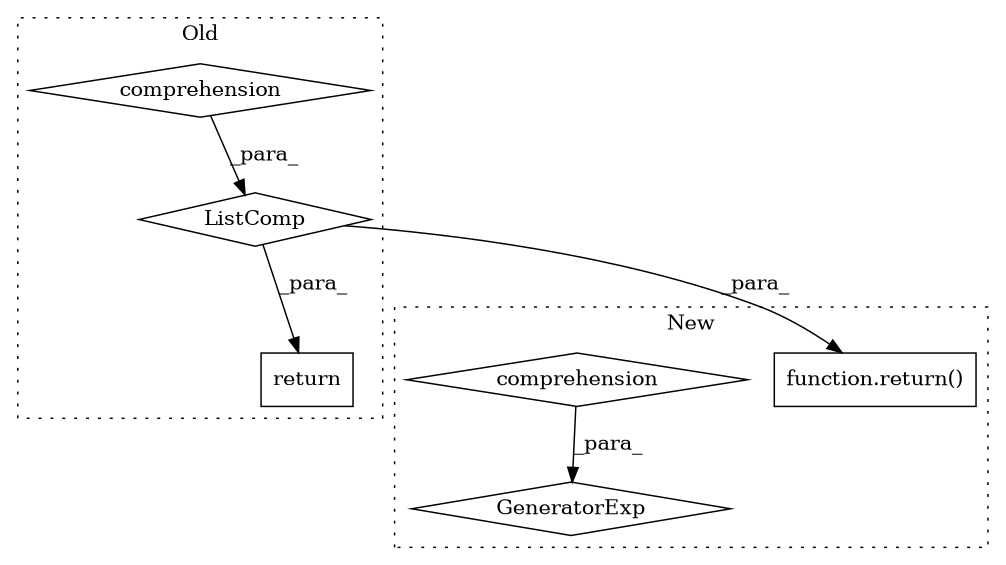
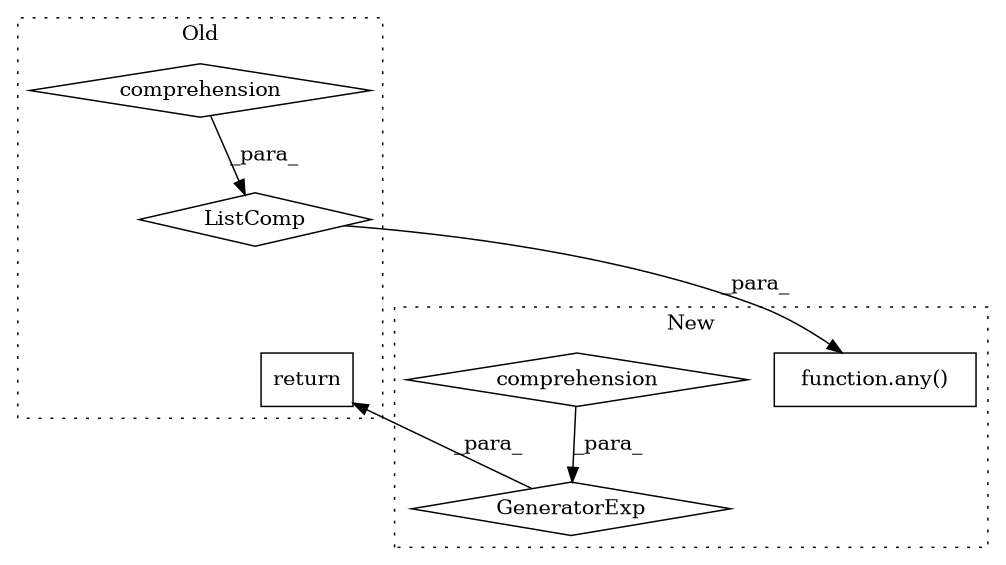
edge "ListComp" -> "return": now "GeneratorExp" -> "return"
node "function.return()": label "function.return()" -> "function.any()"
